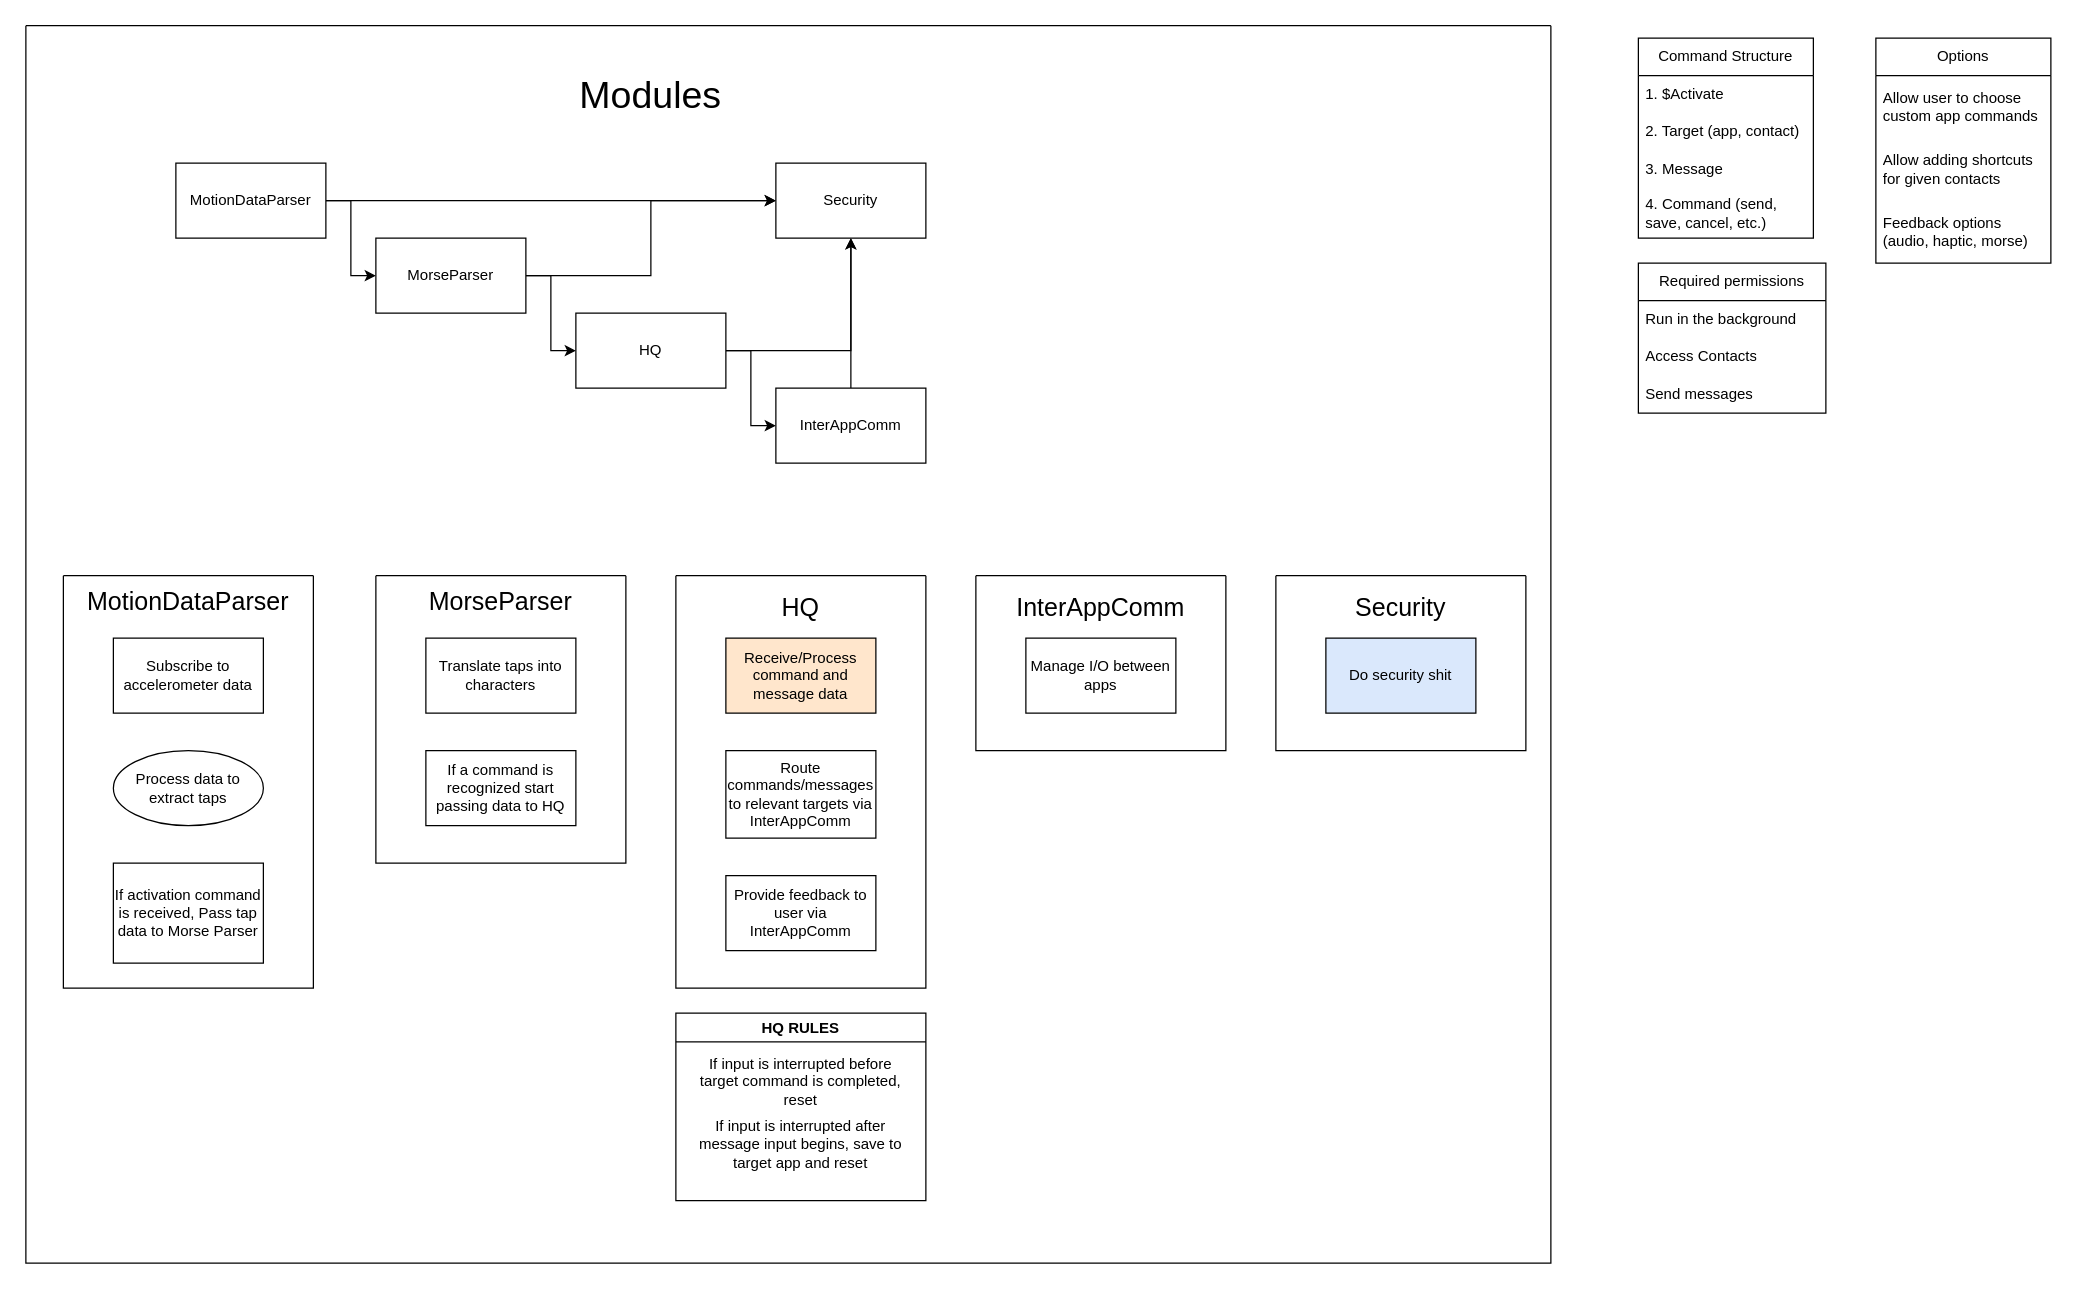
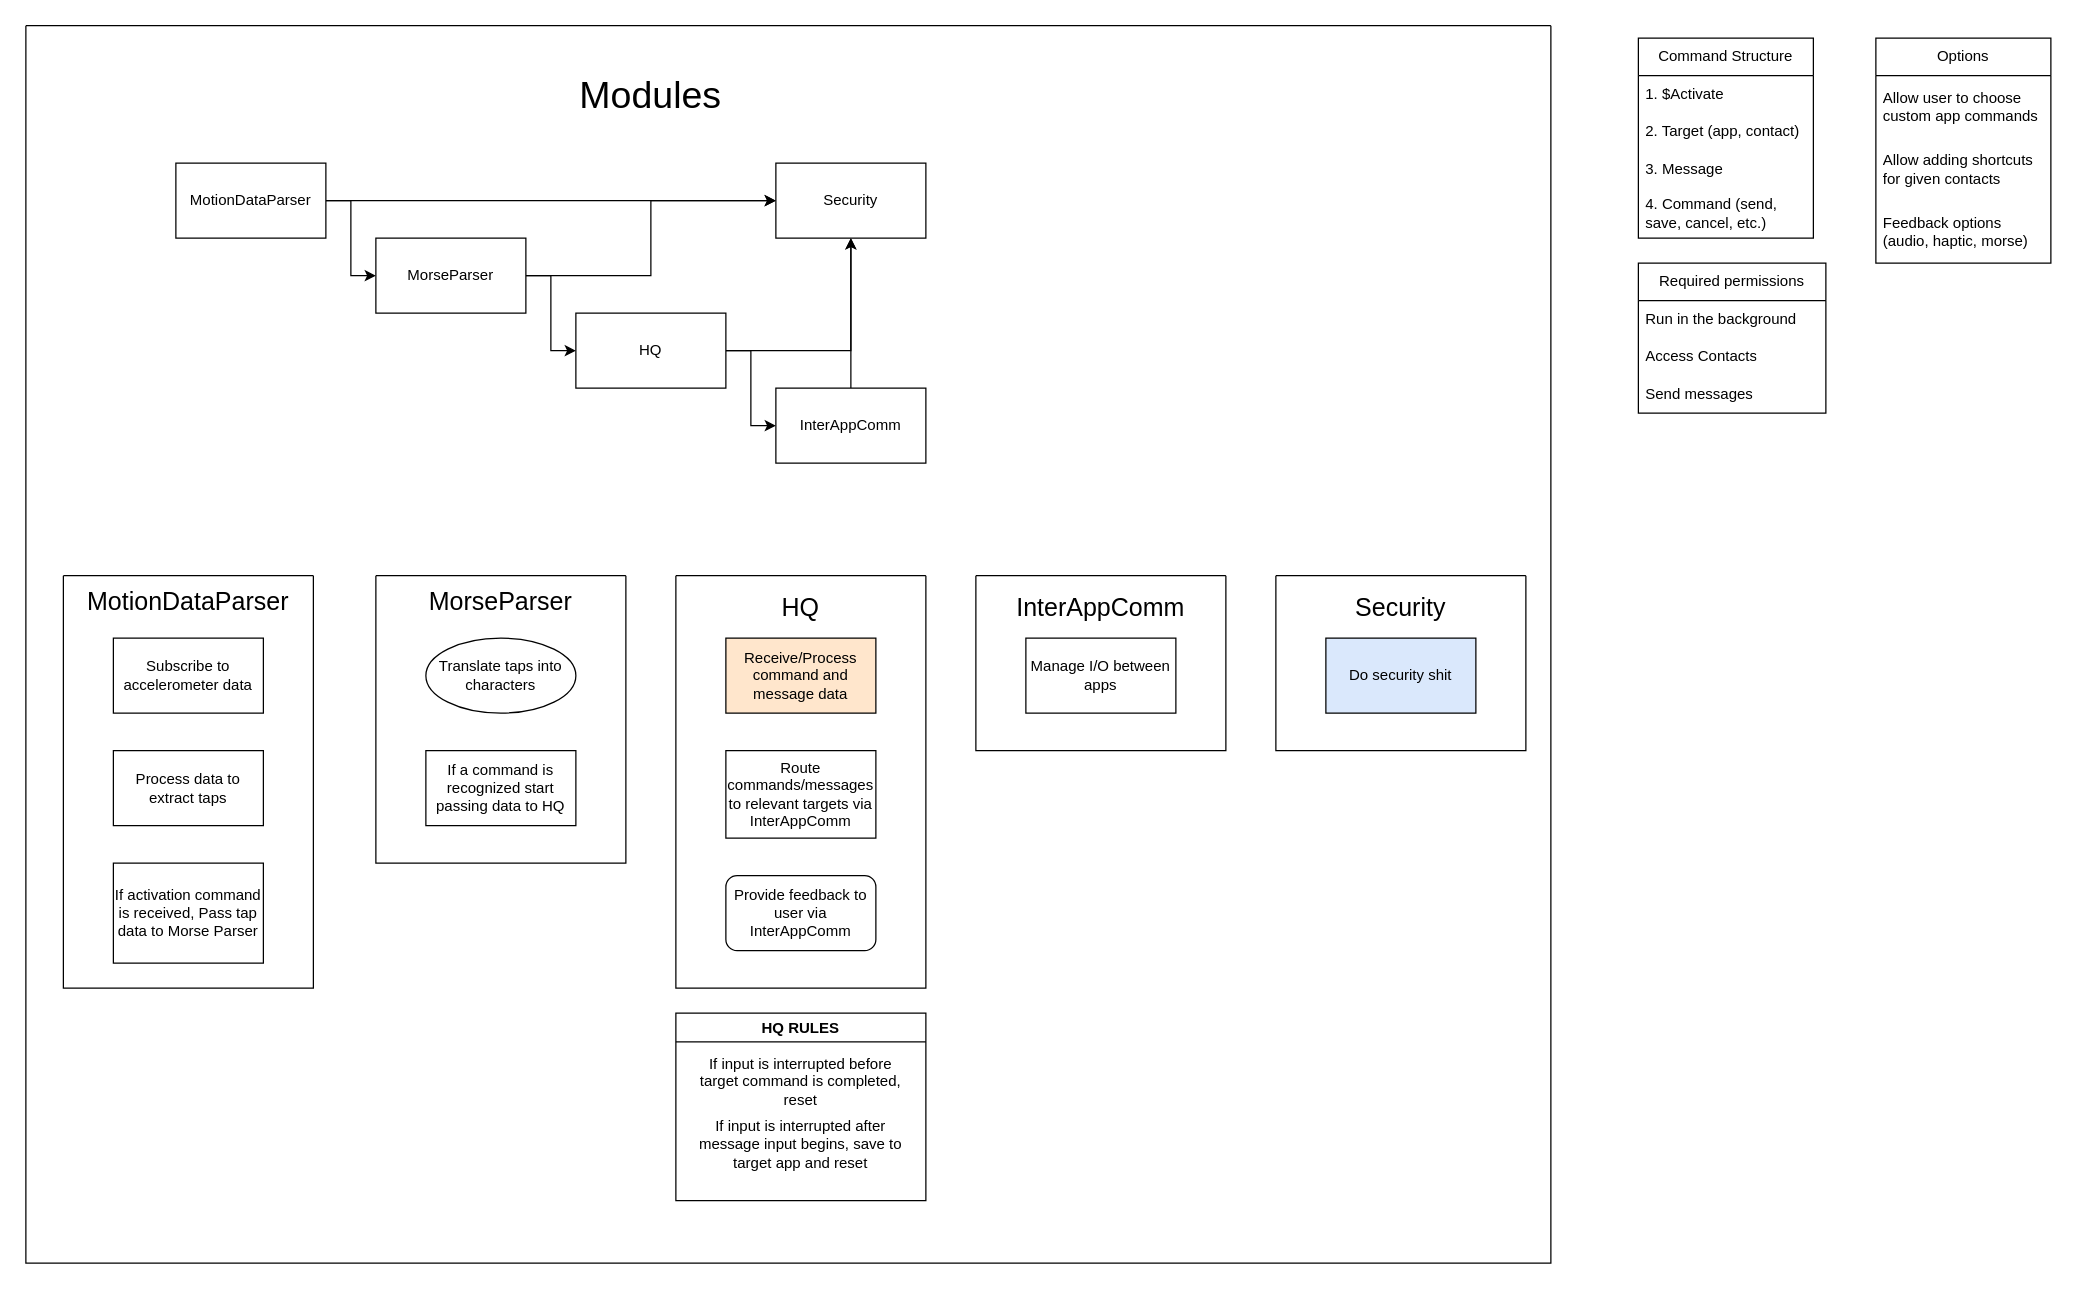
node "Translate taps into characters": shape rectangle -> ellipse
node "Process data to extract taps": shape ellipse -> rectangle
node "Provide feedback to user via InterAppComm": shape rectangle -> rounded rectangle
